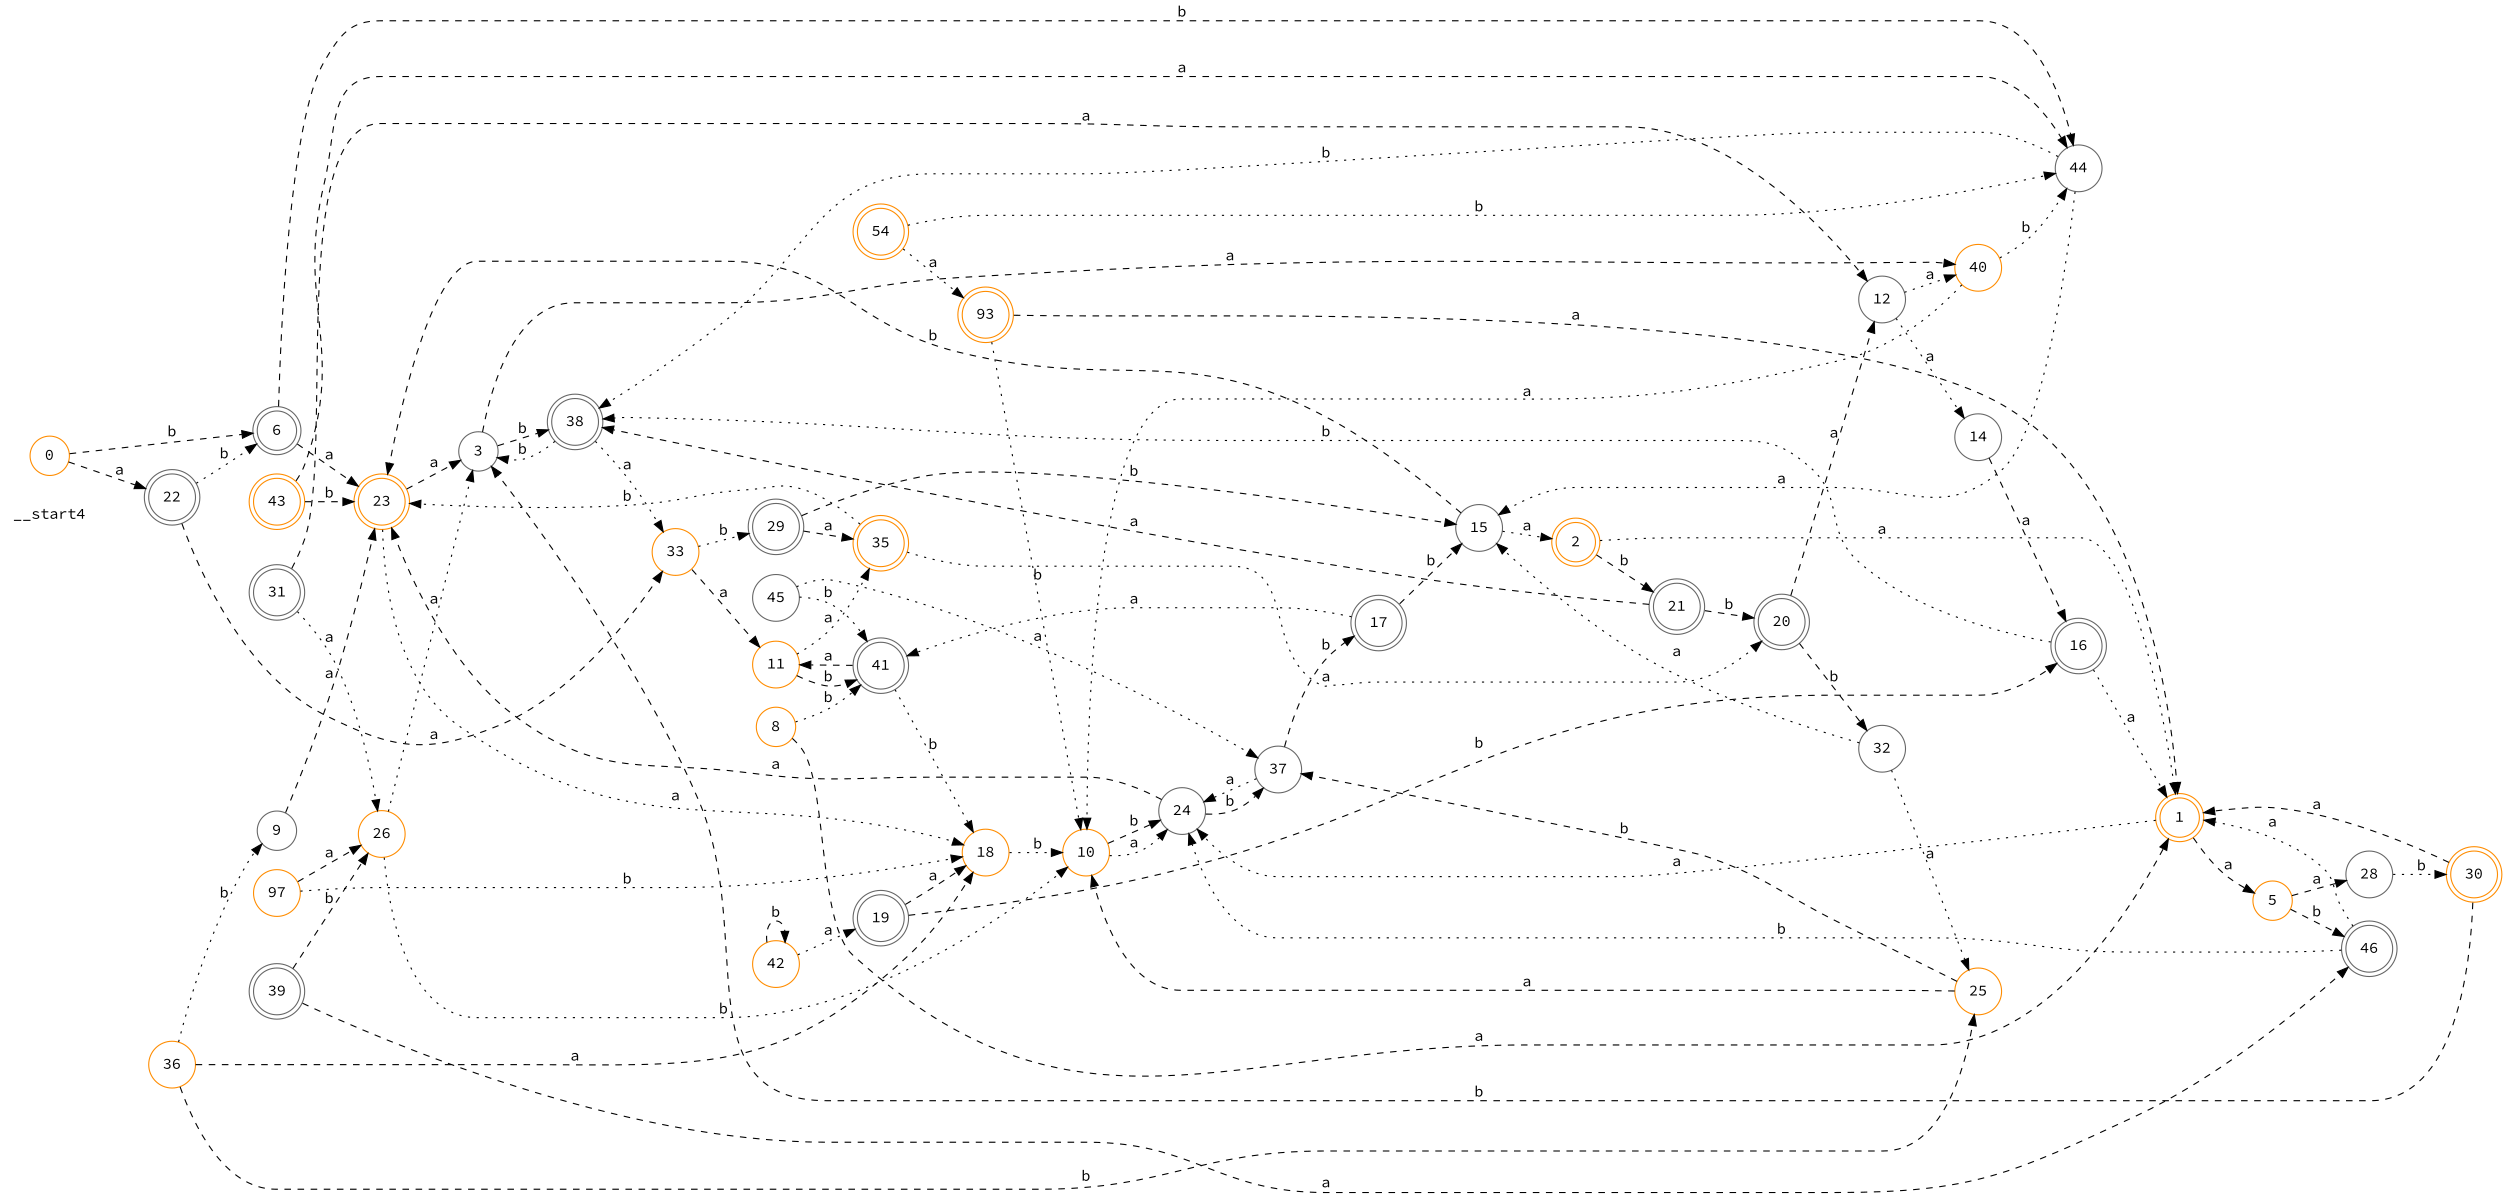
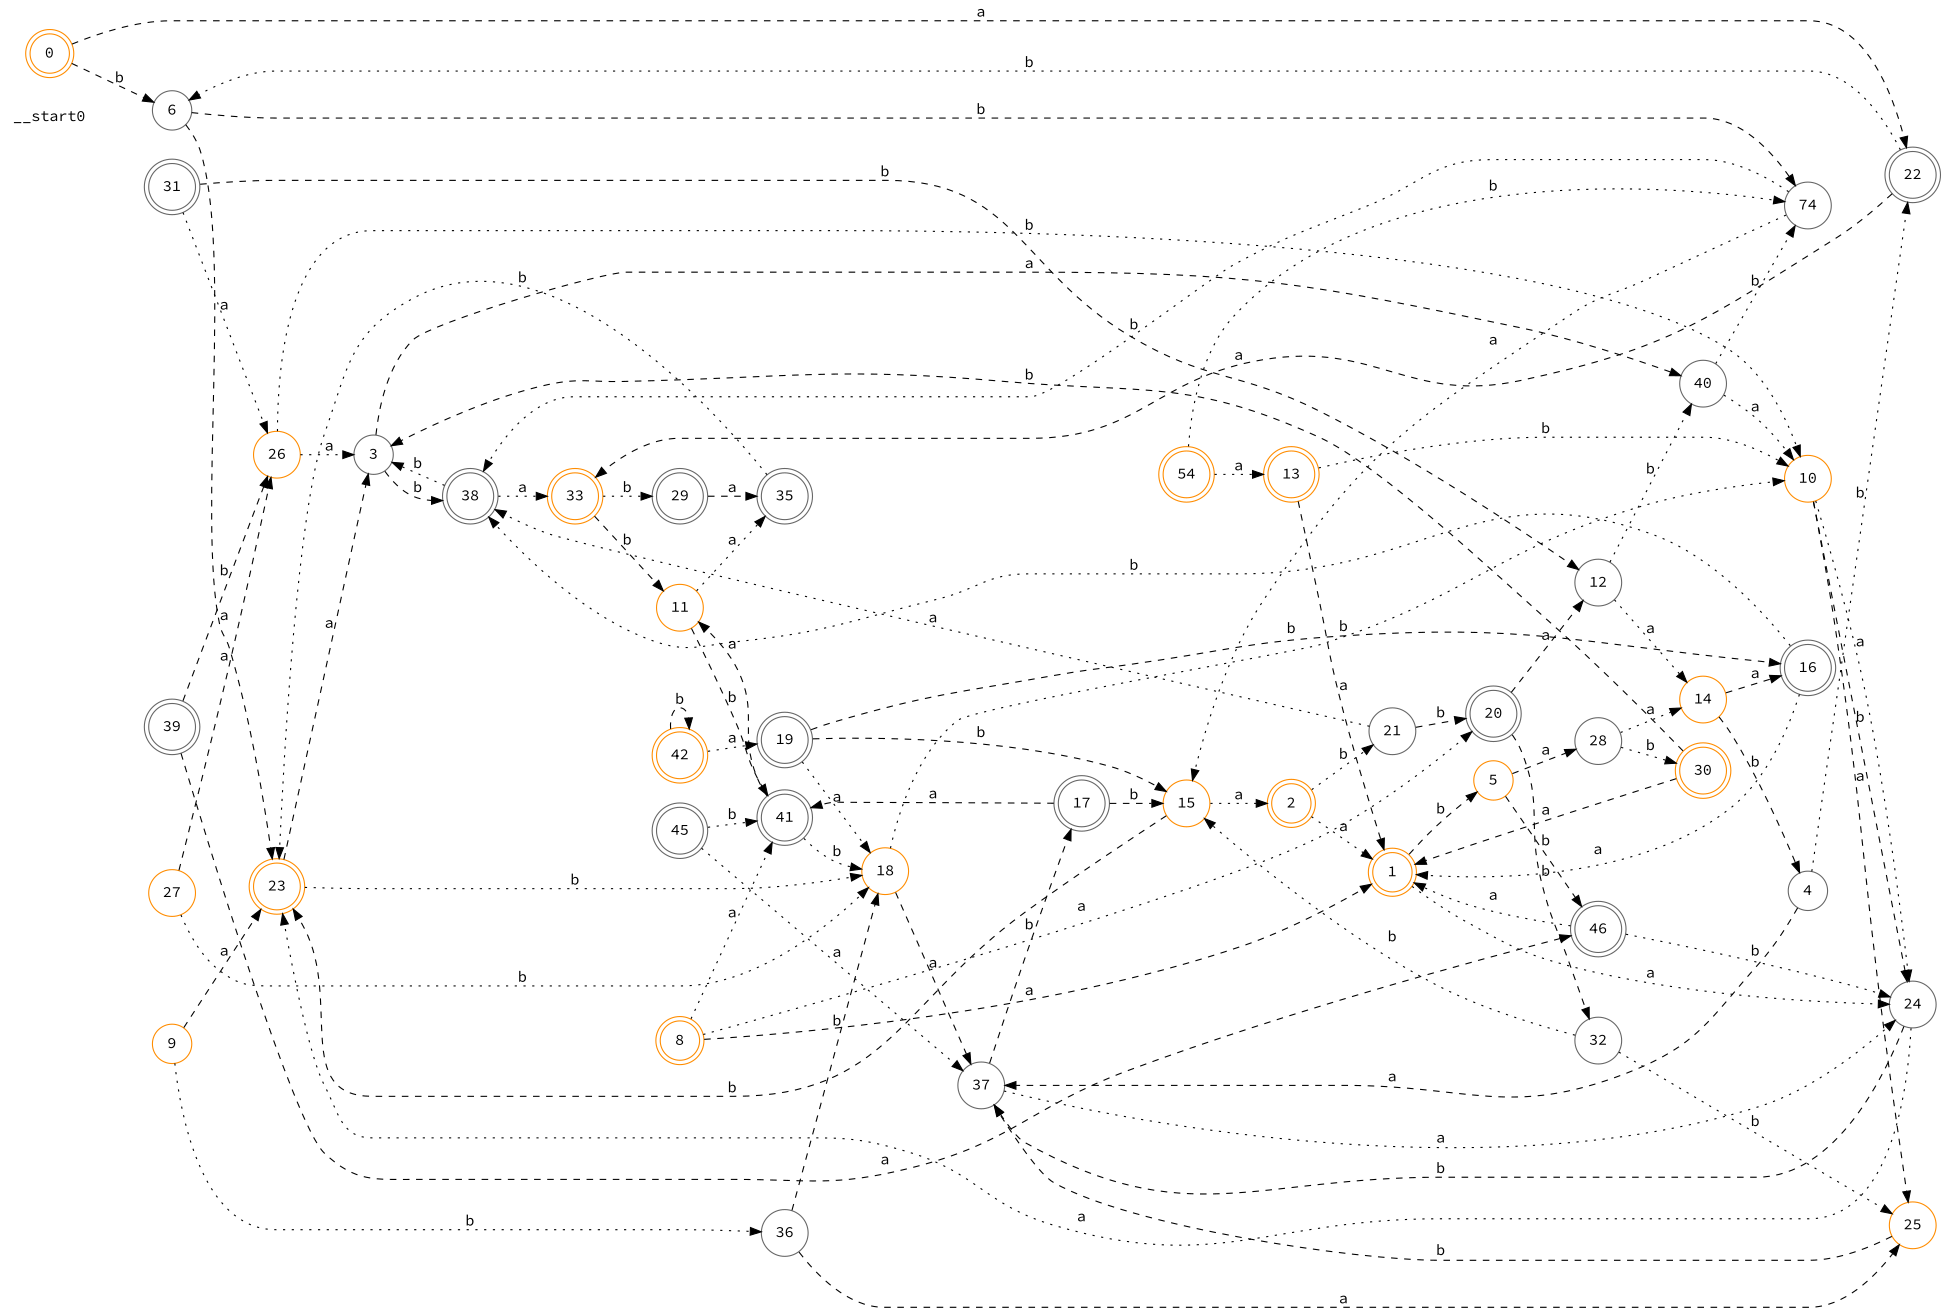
edge "31" -> "12": label "a" -> "b"
node "44": label "44" -> "74"
node "40": color darkorange -> gray40
edge "12" -> "40": label "a" -> "b"
node "93": label "93" -> "13"
node "6": shape doublecircle -> circle
node "14": color gray40 -> darkorange
node "0": shape circle -> doublecircle
edge "29" -> "15": now "19" -> "15"
node "43": removed
node "__start4": label "__start4" -> "__start0"
node "15": color gray40 -> darkorange
edge "21" -> "38": style dashed -> dotted
node "35": color darkorange -> gray40
node "33": shape circle -> doublecircle
edge "2" -> "21": style dashed -> dotted
edge "33" -> "11": label "a" -> "b"
node "45": shape circle -> doublecircle
node "21": shape doublecircle -> circle
edge "17" -> "41": style dotted -> dashed
edge "32" -> "15": label "a" -> "b"
edge "35" -> "20": now "8" -> "20"
edge "8" -> "41": label "b" -> "a"
edge "28" -> "14": added, label "a"
node "8": shape circle -> doublecircle
edge "24" -> "23": style dashed -> dotted
edge "23" -> "18": label "a" -> "b"
node "9": color gray40 -> darkorange
edge "32" -> "25": label "a" -> "b"
edge "1" -> "5": label "a" -> "b"
edge "19" -> "18": style dashed -> dotted
node "4": added
node "97": label "97" -> "27"
edge "36" -> "9": reversed
node "42": shape circle -> doublecircle
edge "18" -> "37": added, label "a"
edge "25" -> "10": reversed
edge "36" -> "18": label "a" -> "b"
node "36": color darkorange -> gray40
edge "36" -> "25": label "b" -> "a"
